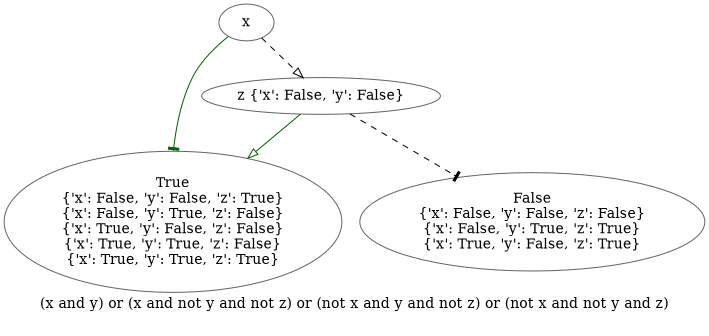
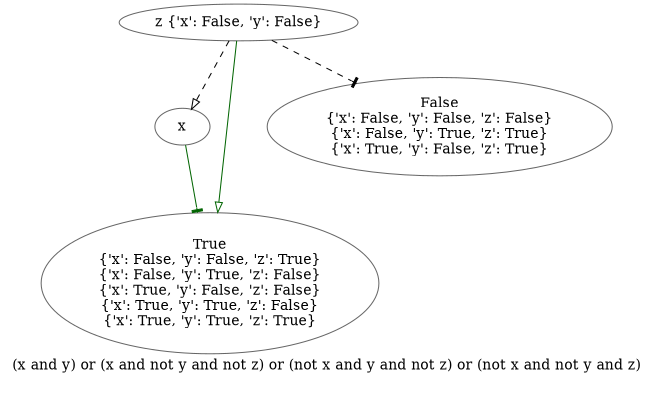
edge "x" -> "z {'x': False, 'y': False}": reversed
